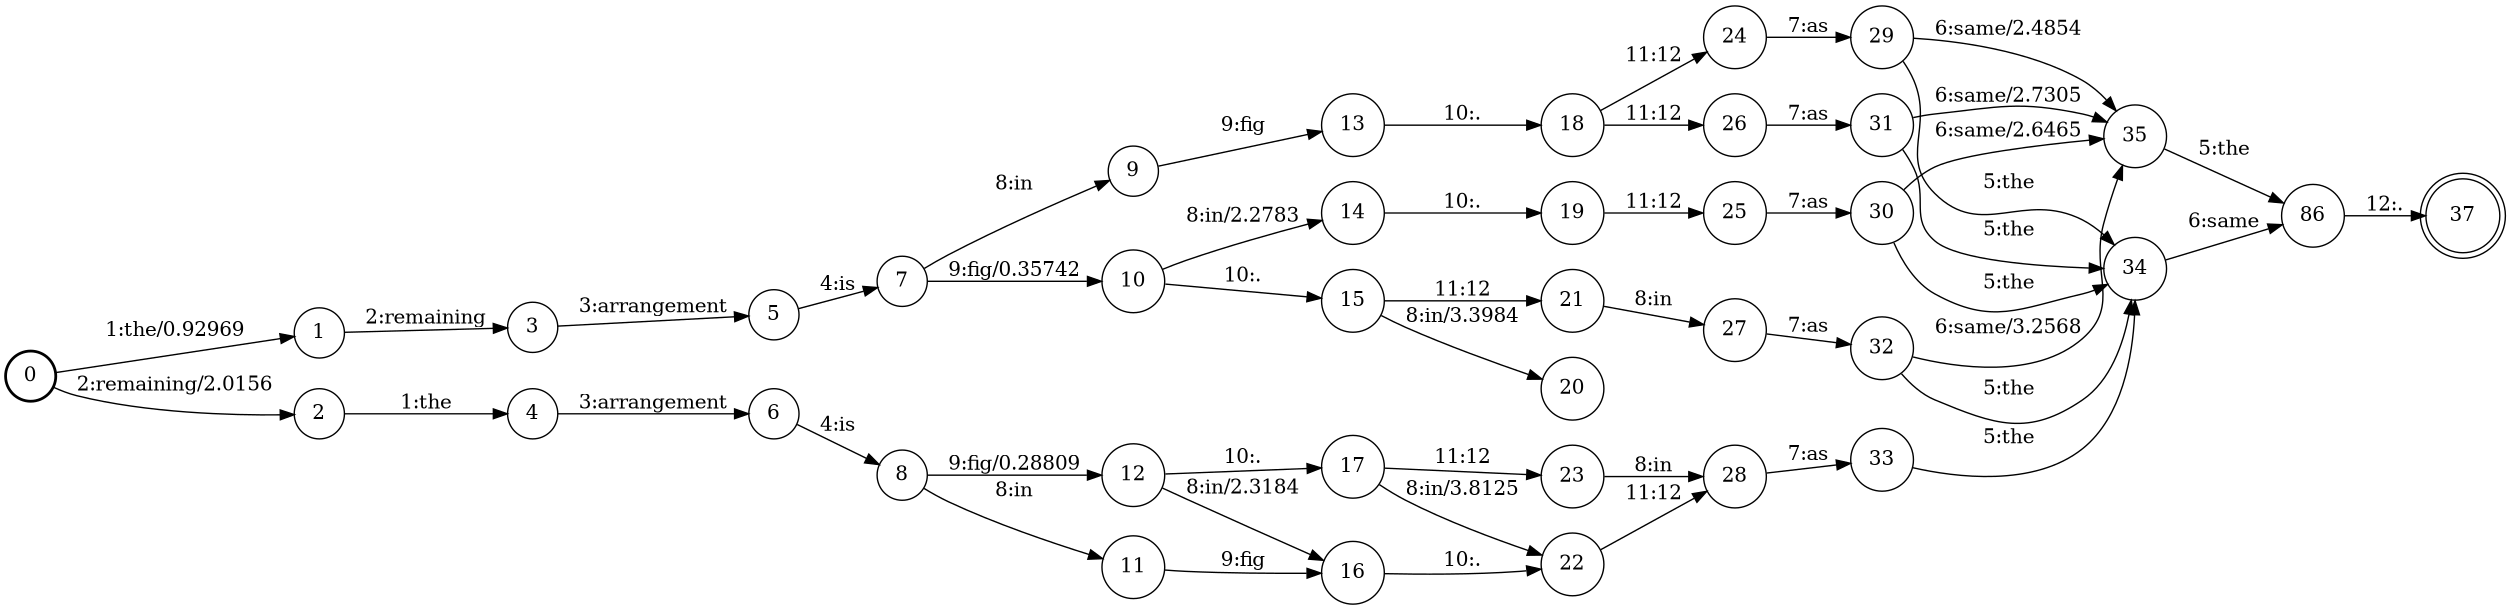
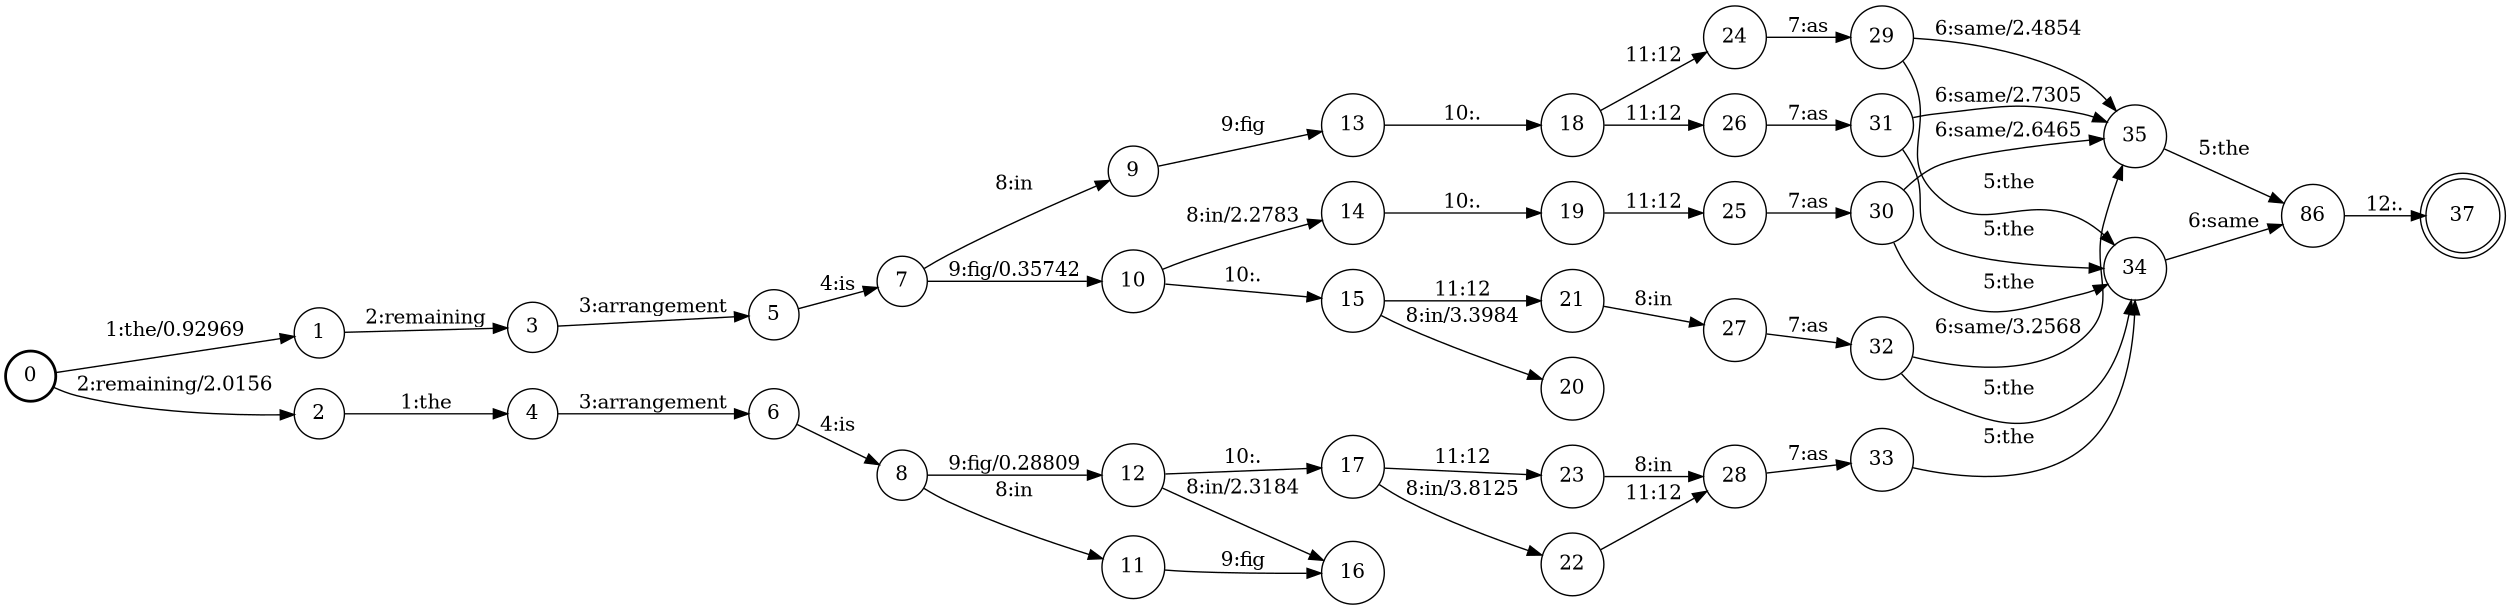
edge "16" -> "22": removed, label "10:."
